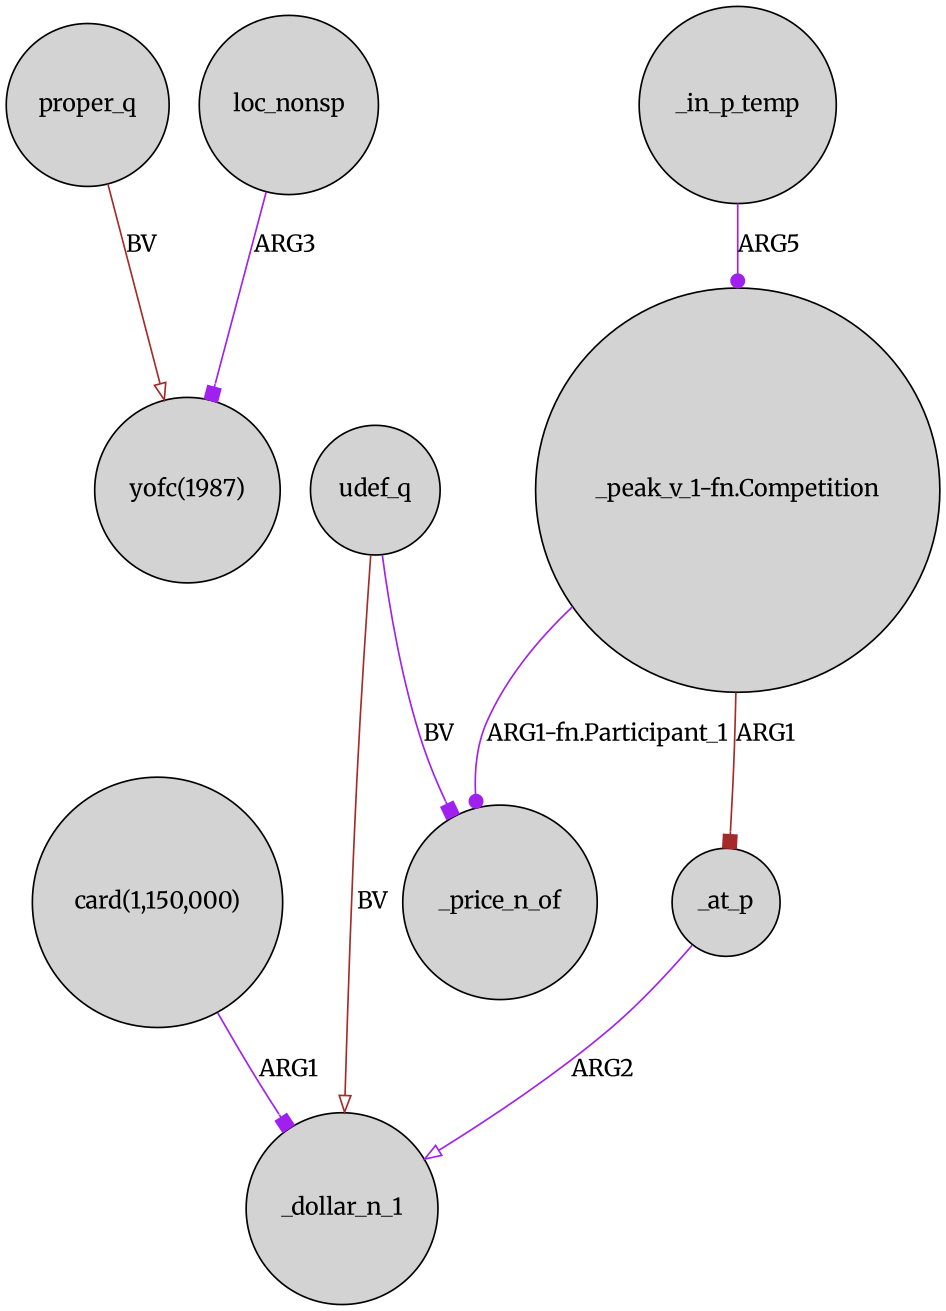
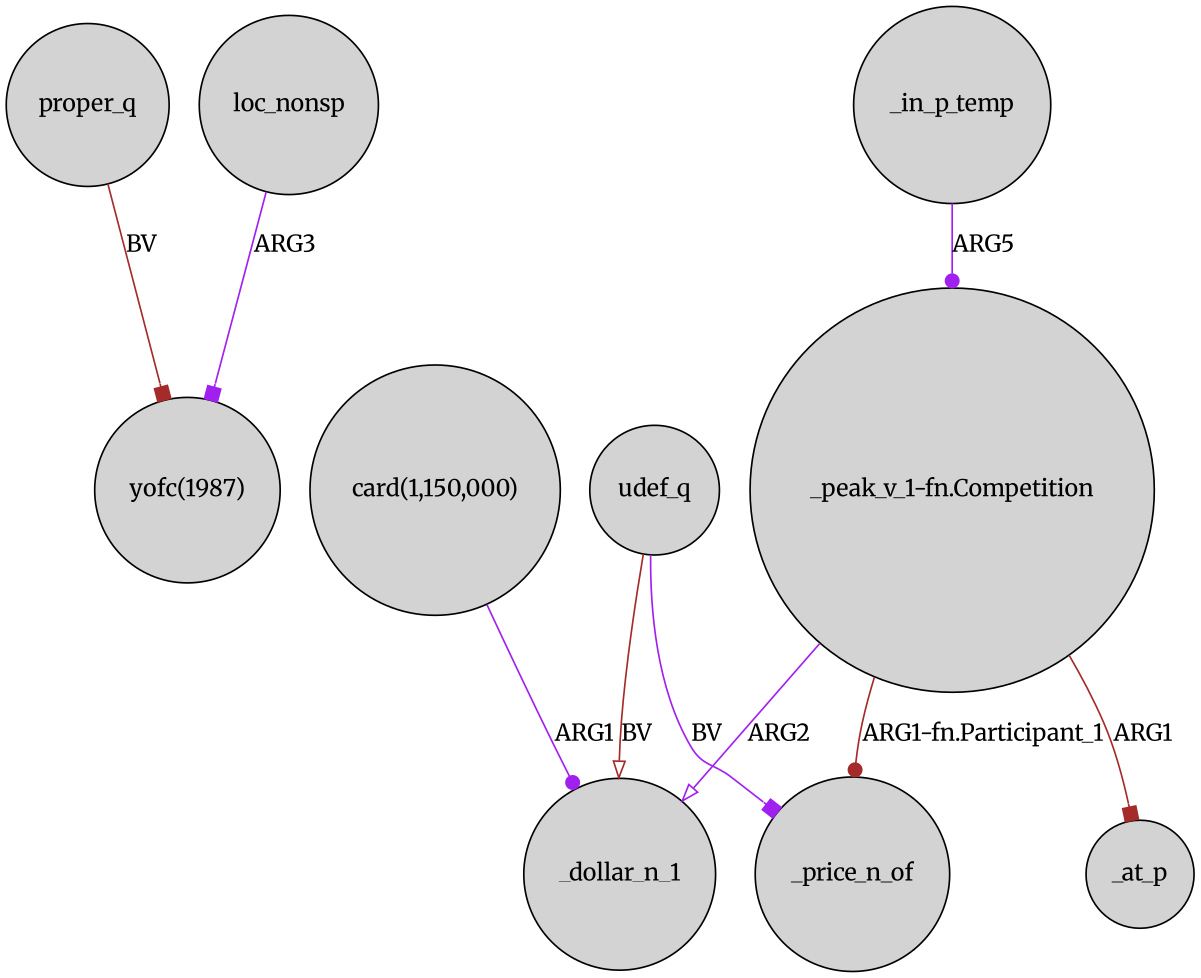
edge "proper_q" -> "yofc(1987)": arrowhead onormal -> box
edge "_peak_v_1-fn.Competition" -> "_price_n_of": color purple -> brown
edge "_at_p" -> "_dollar_n_1": now "_peak_v_1-fn.Competition" -> "_dollar_n_1"
edge "card(1,150,000)" -> "_dollar_n_1": arrowhead box -> dot
